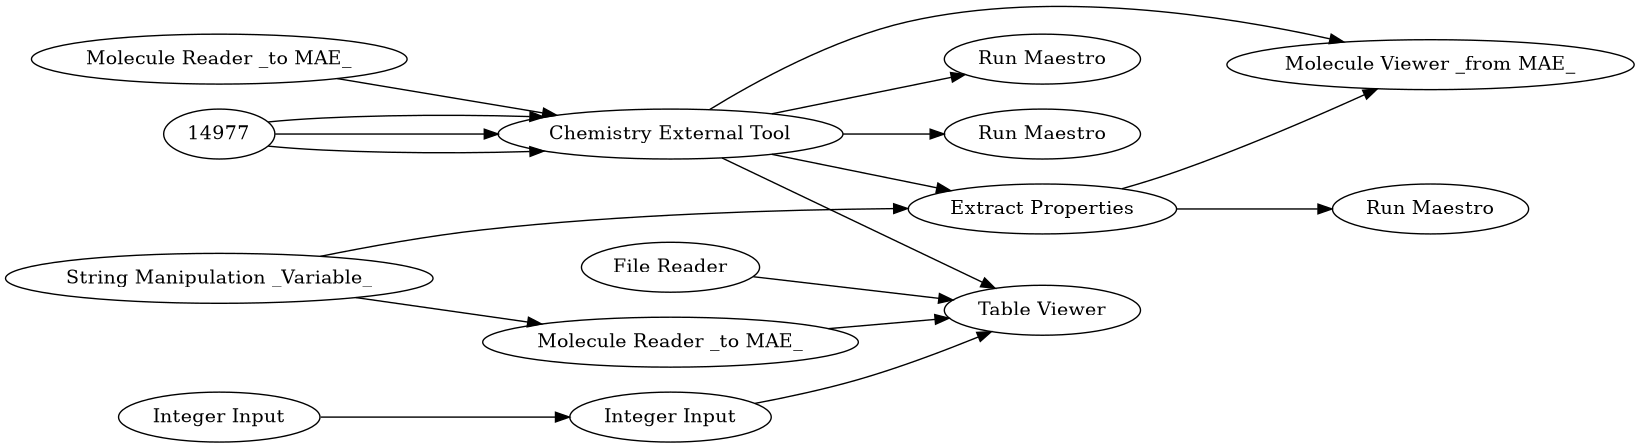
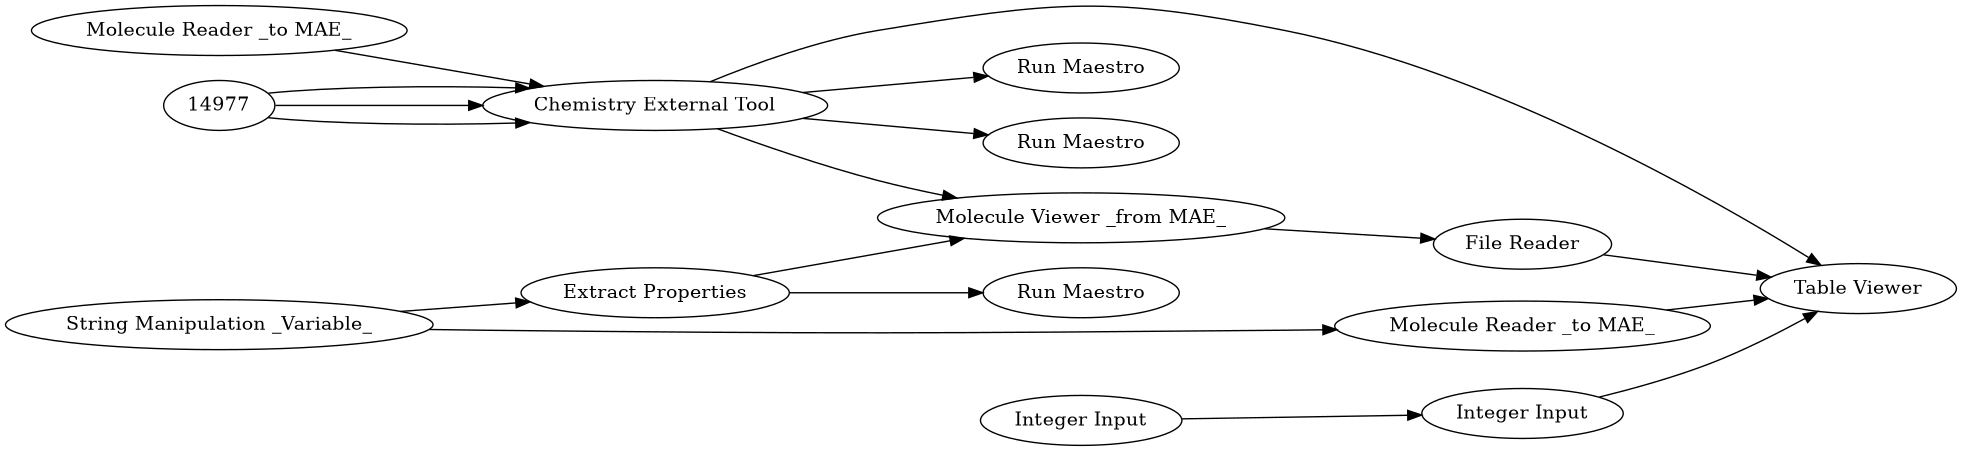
edge "Chemistry External Tool" -> "Extract Properties": removed
edge "Molecule Viewer _from MAE_" -> "File Reader": added
